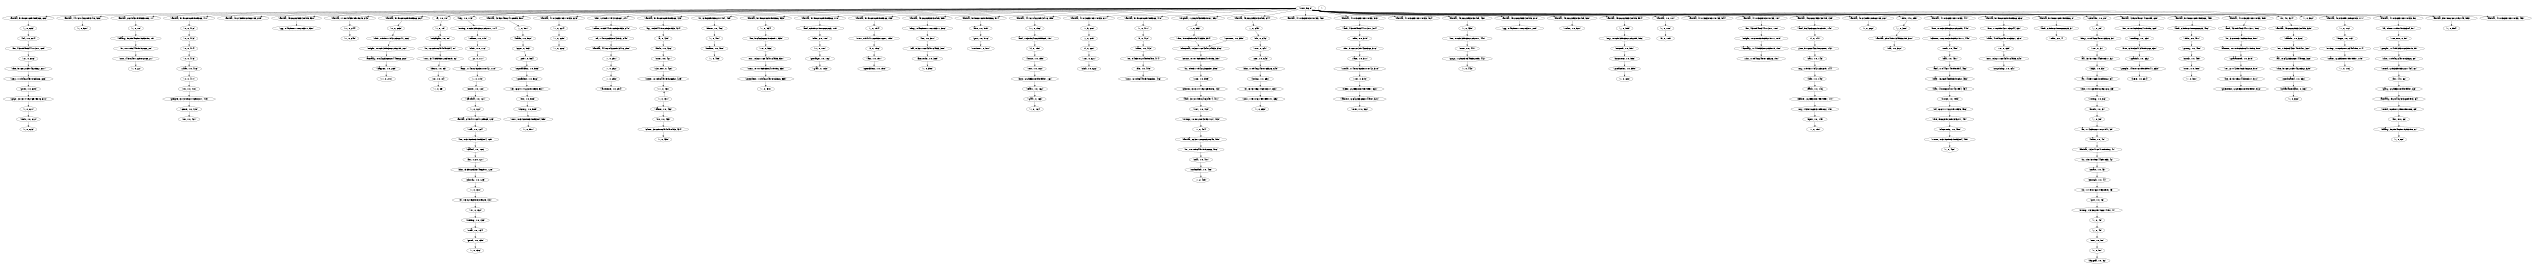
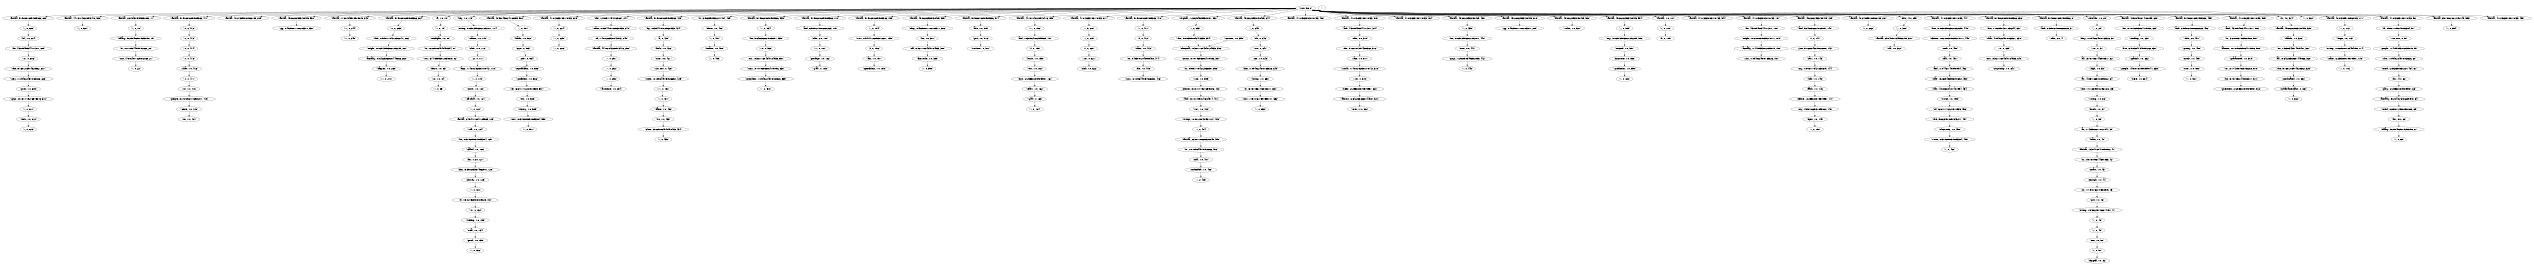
edge "('.', 0, 431)" -> "('...', 0, 430)": reversed
